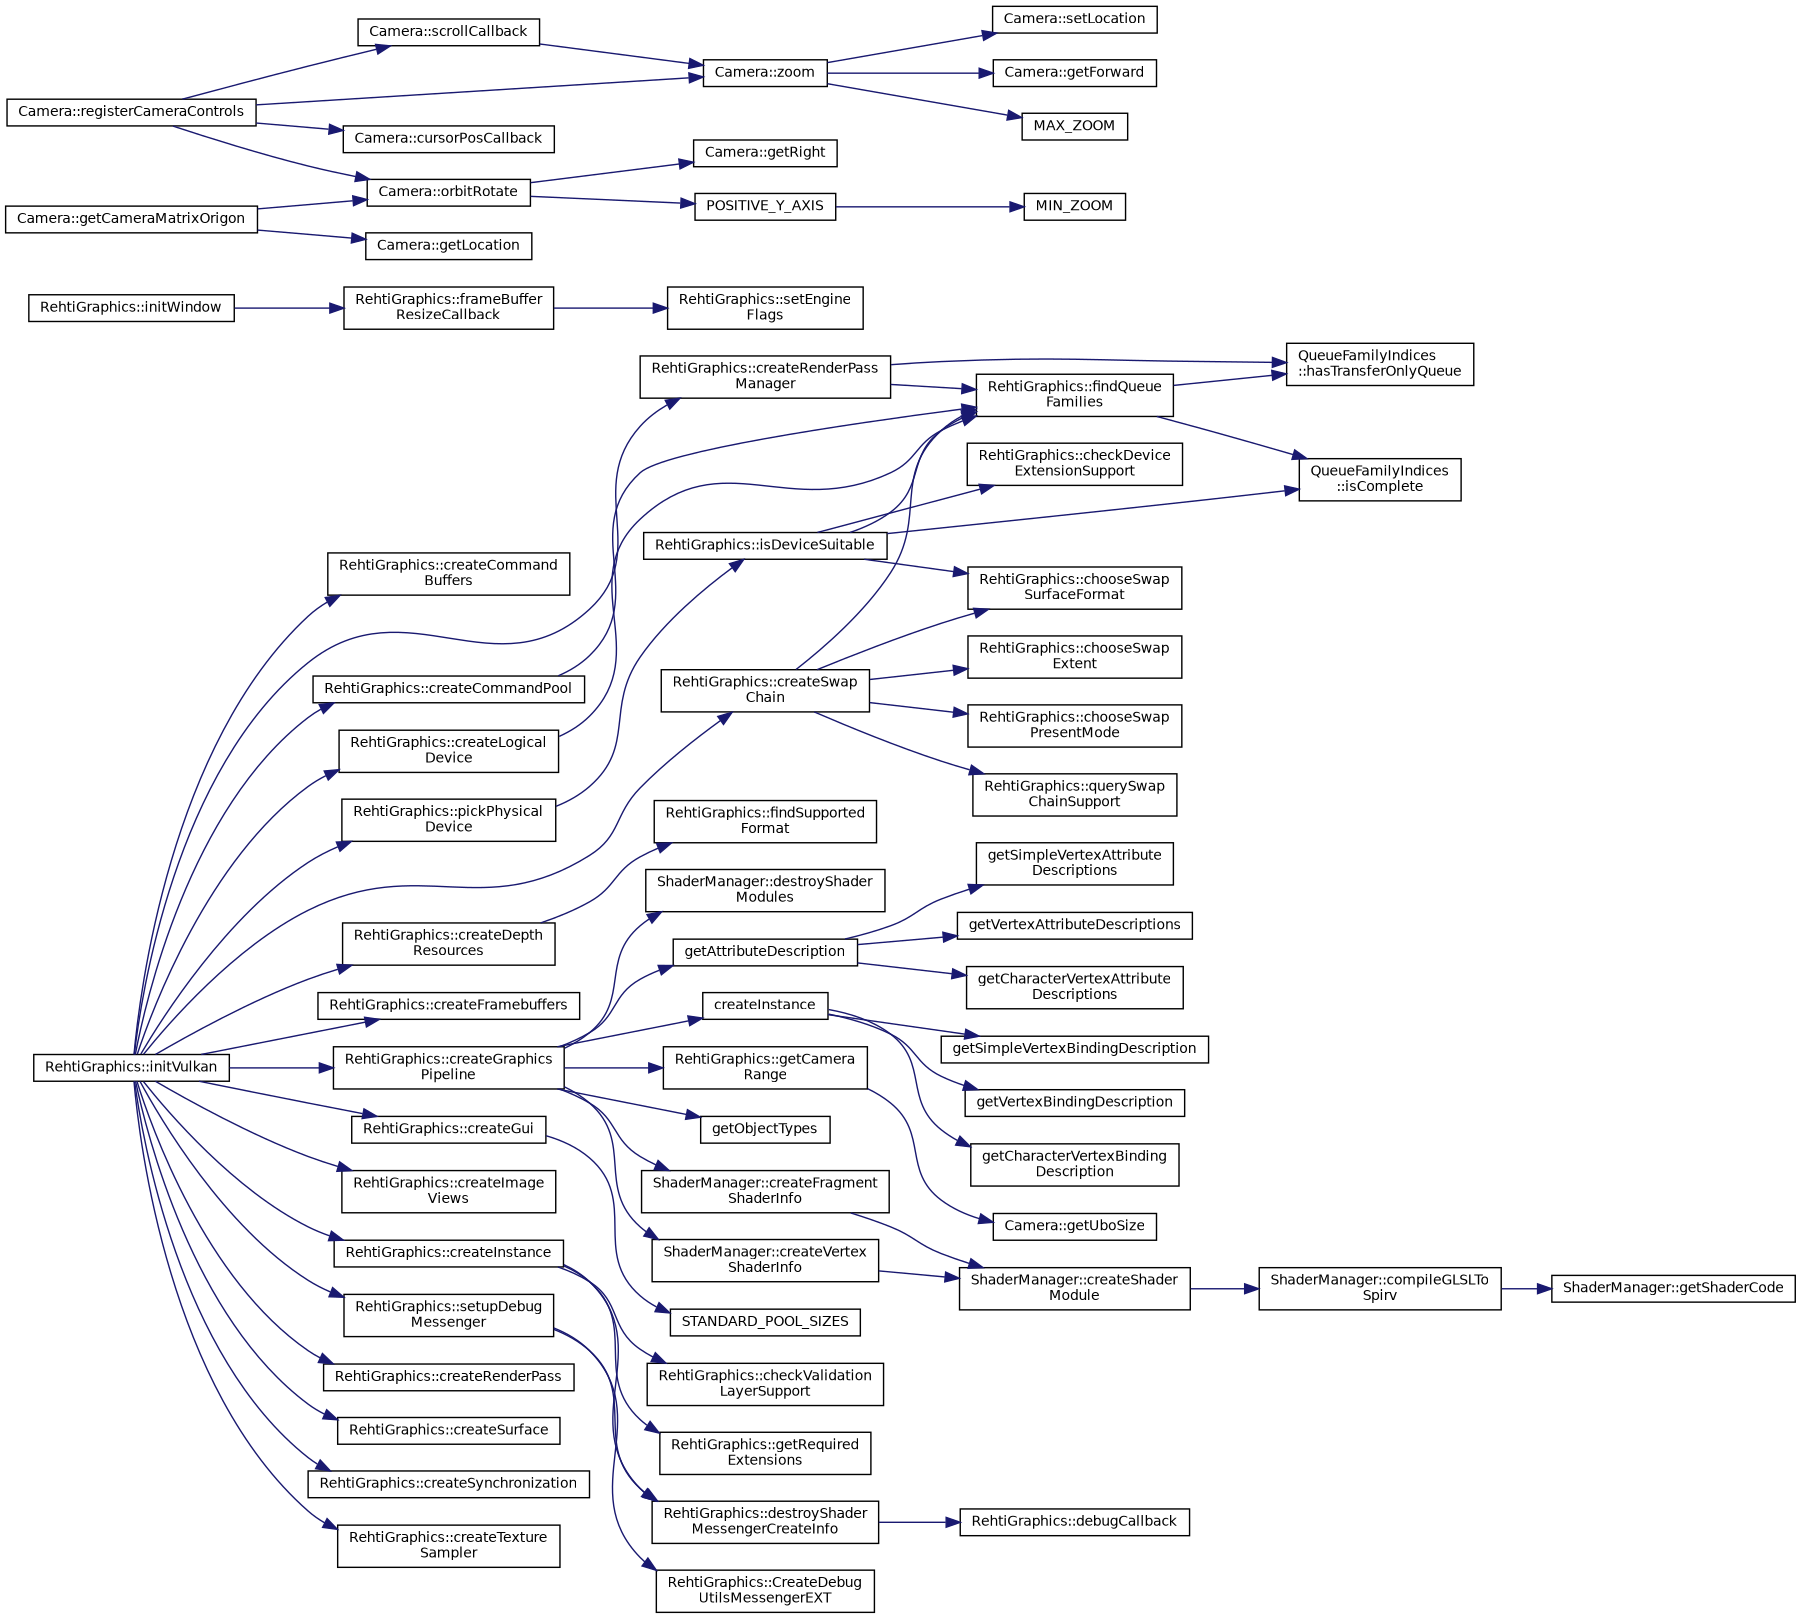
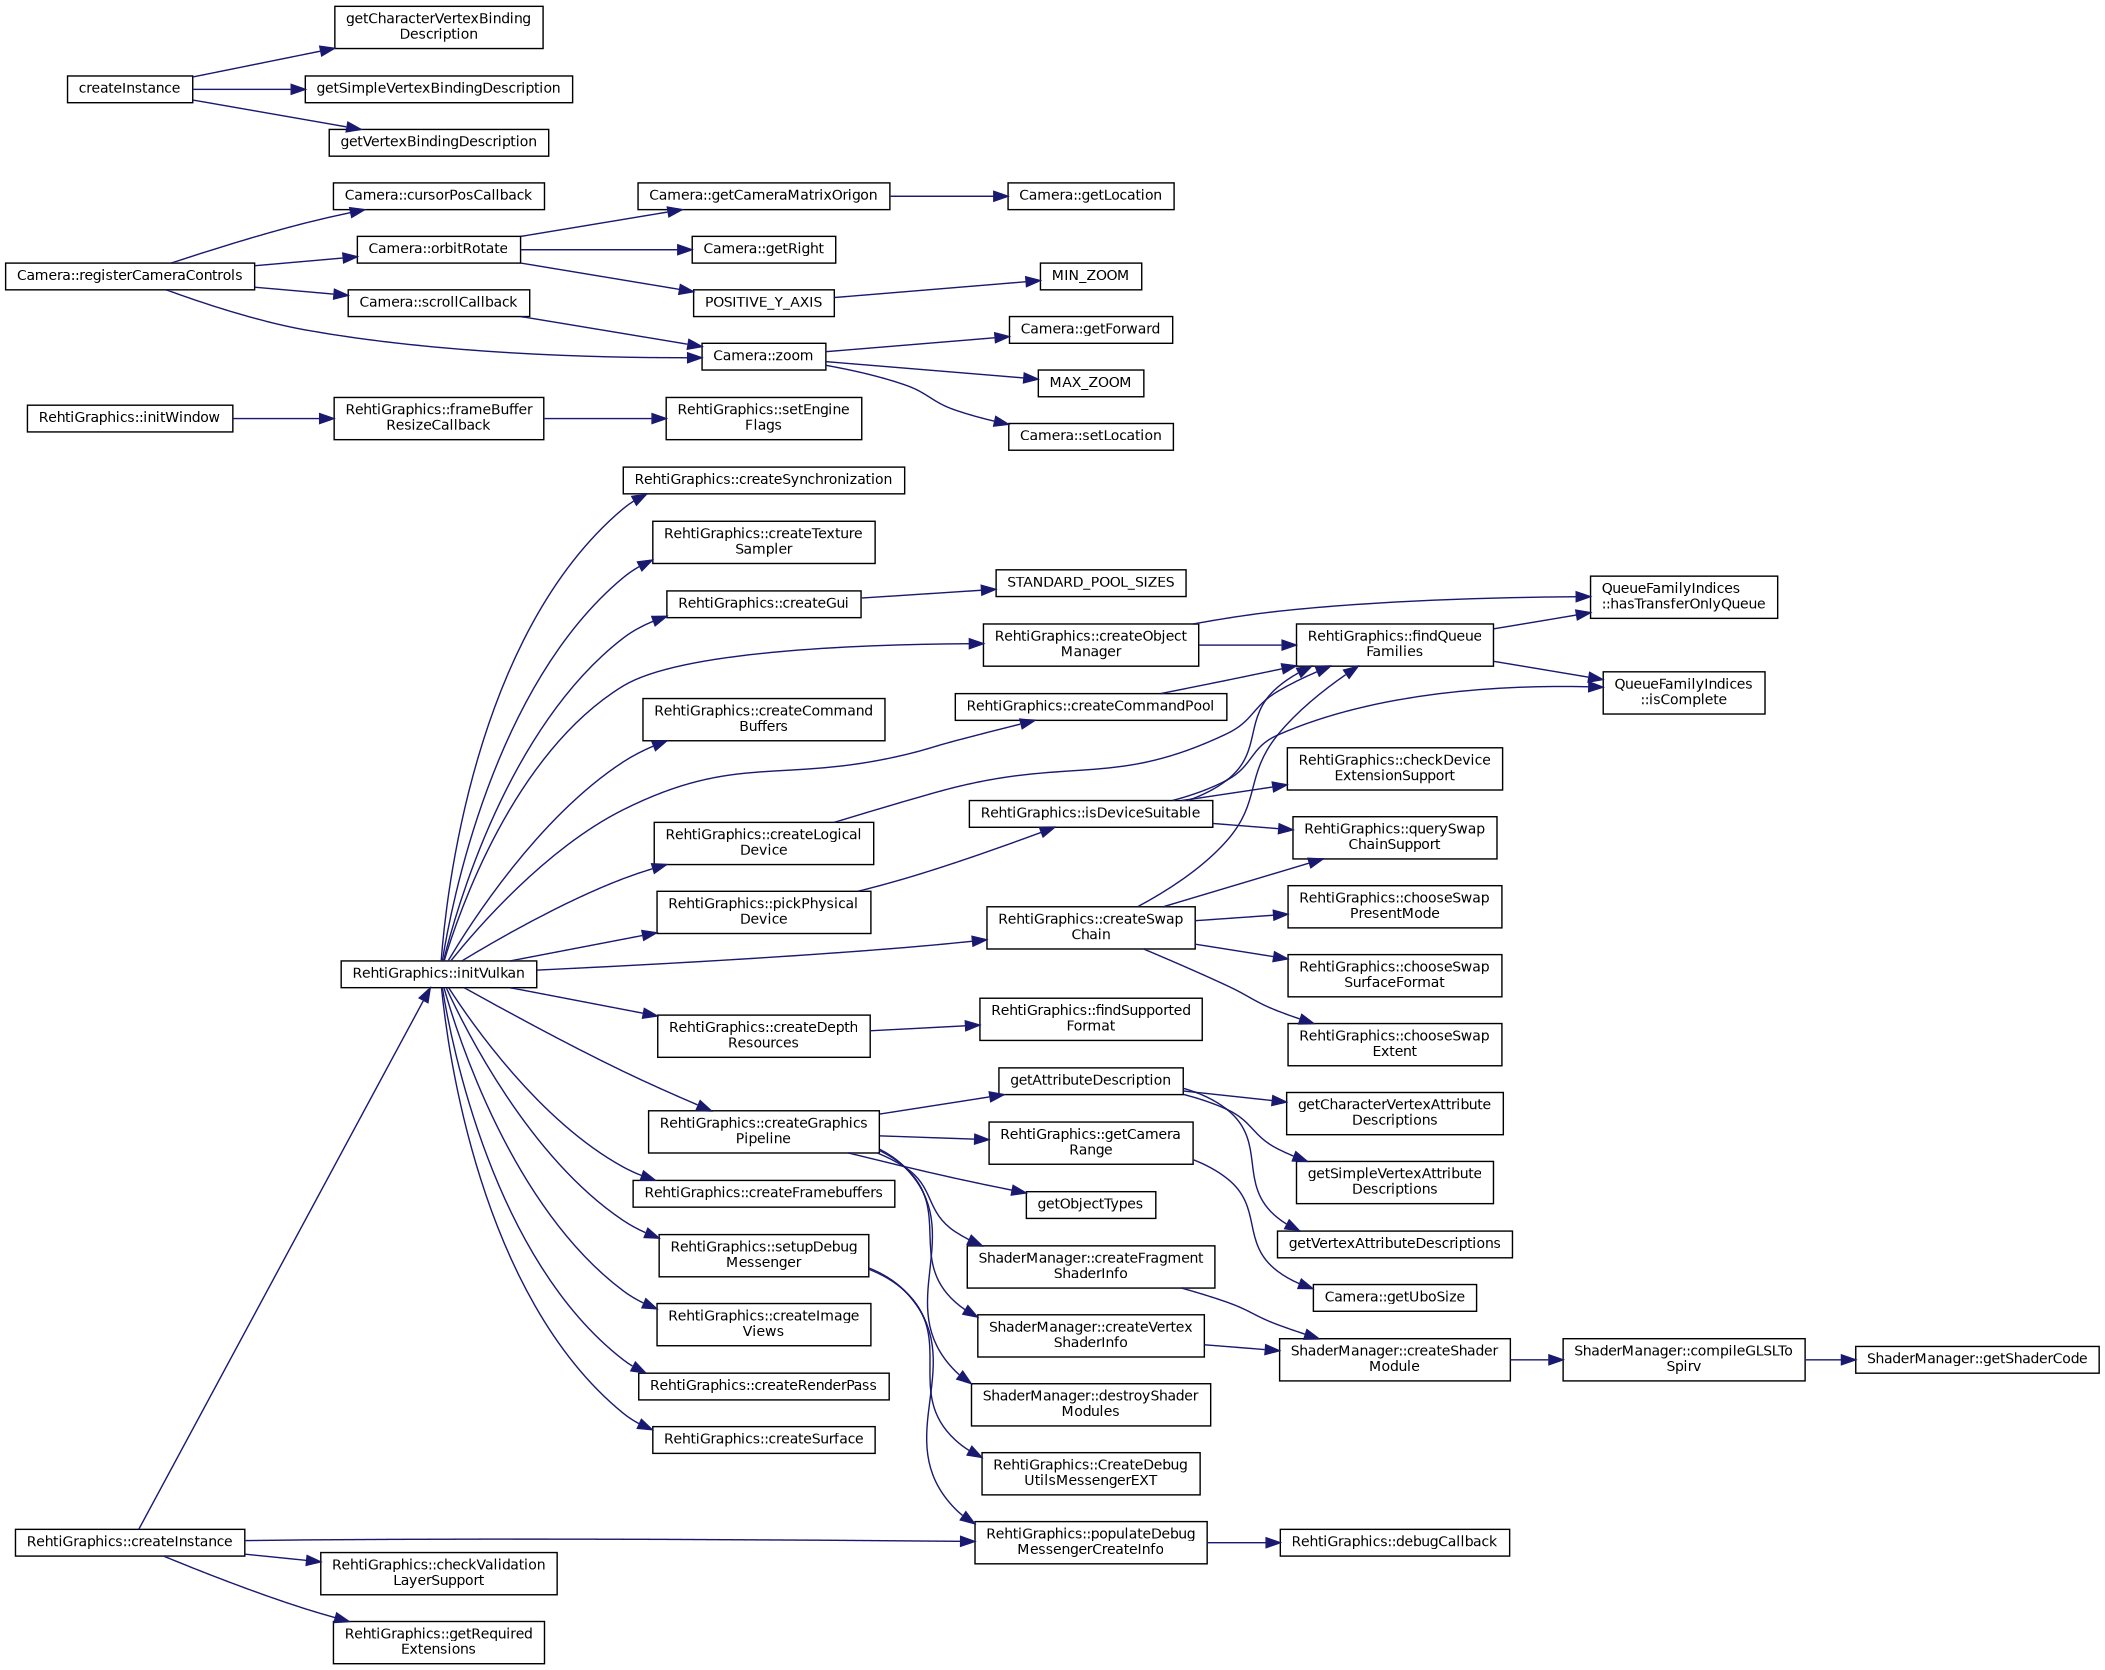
edge "Camera::getCameraMatrixOrigon" -> "Camera::orbitRotate": reversed
node "RehtiGraphics::createRenderPass Manager": label "RehtiGraphics::createRenderPass Manager" -> "RehtiGraphics::createObject Manager"
edge "RehtiGraphics::isDeviceSuitable" -> "RehtiGraphics::chooseSwap SurfaceFormat": now "RehtiGraphics::isDeviceSuitable" -> "RehtiGraphics::querySwap ChainSupport"
edge "RehtiGraphics::createGraphics Pipeline" -> "createInstance": removed
edge "RehtiGraphics::initVulkan" -> "RehtiGraphics::createInstance": reversed
node "RehtiGraphics::destroyShader MessengerCreateInfo": label "RehtiGraphics::destroyShader MessengerCreateInfo" -> "RehtiGraphics::populateDebug MessengerCreateInfo"
